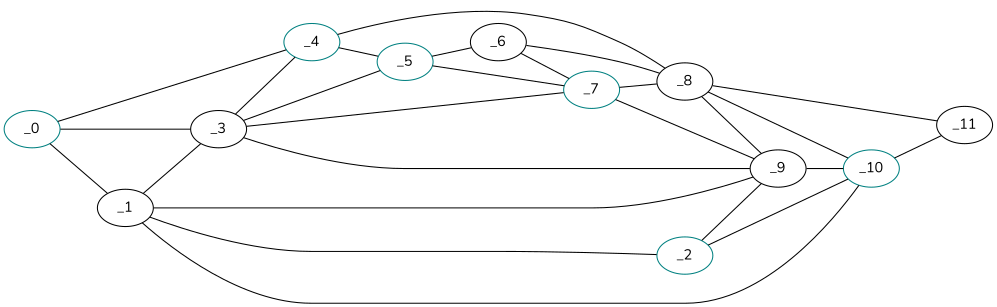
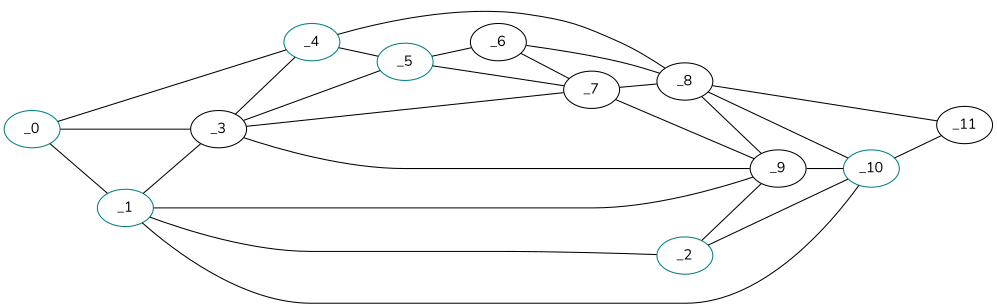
node "_7": color teal -> black
node "_1": color black -> teal
